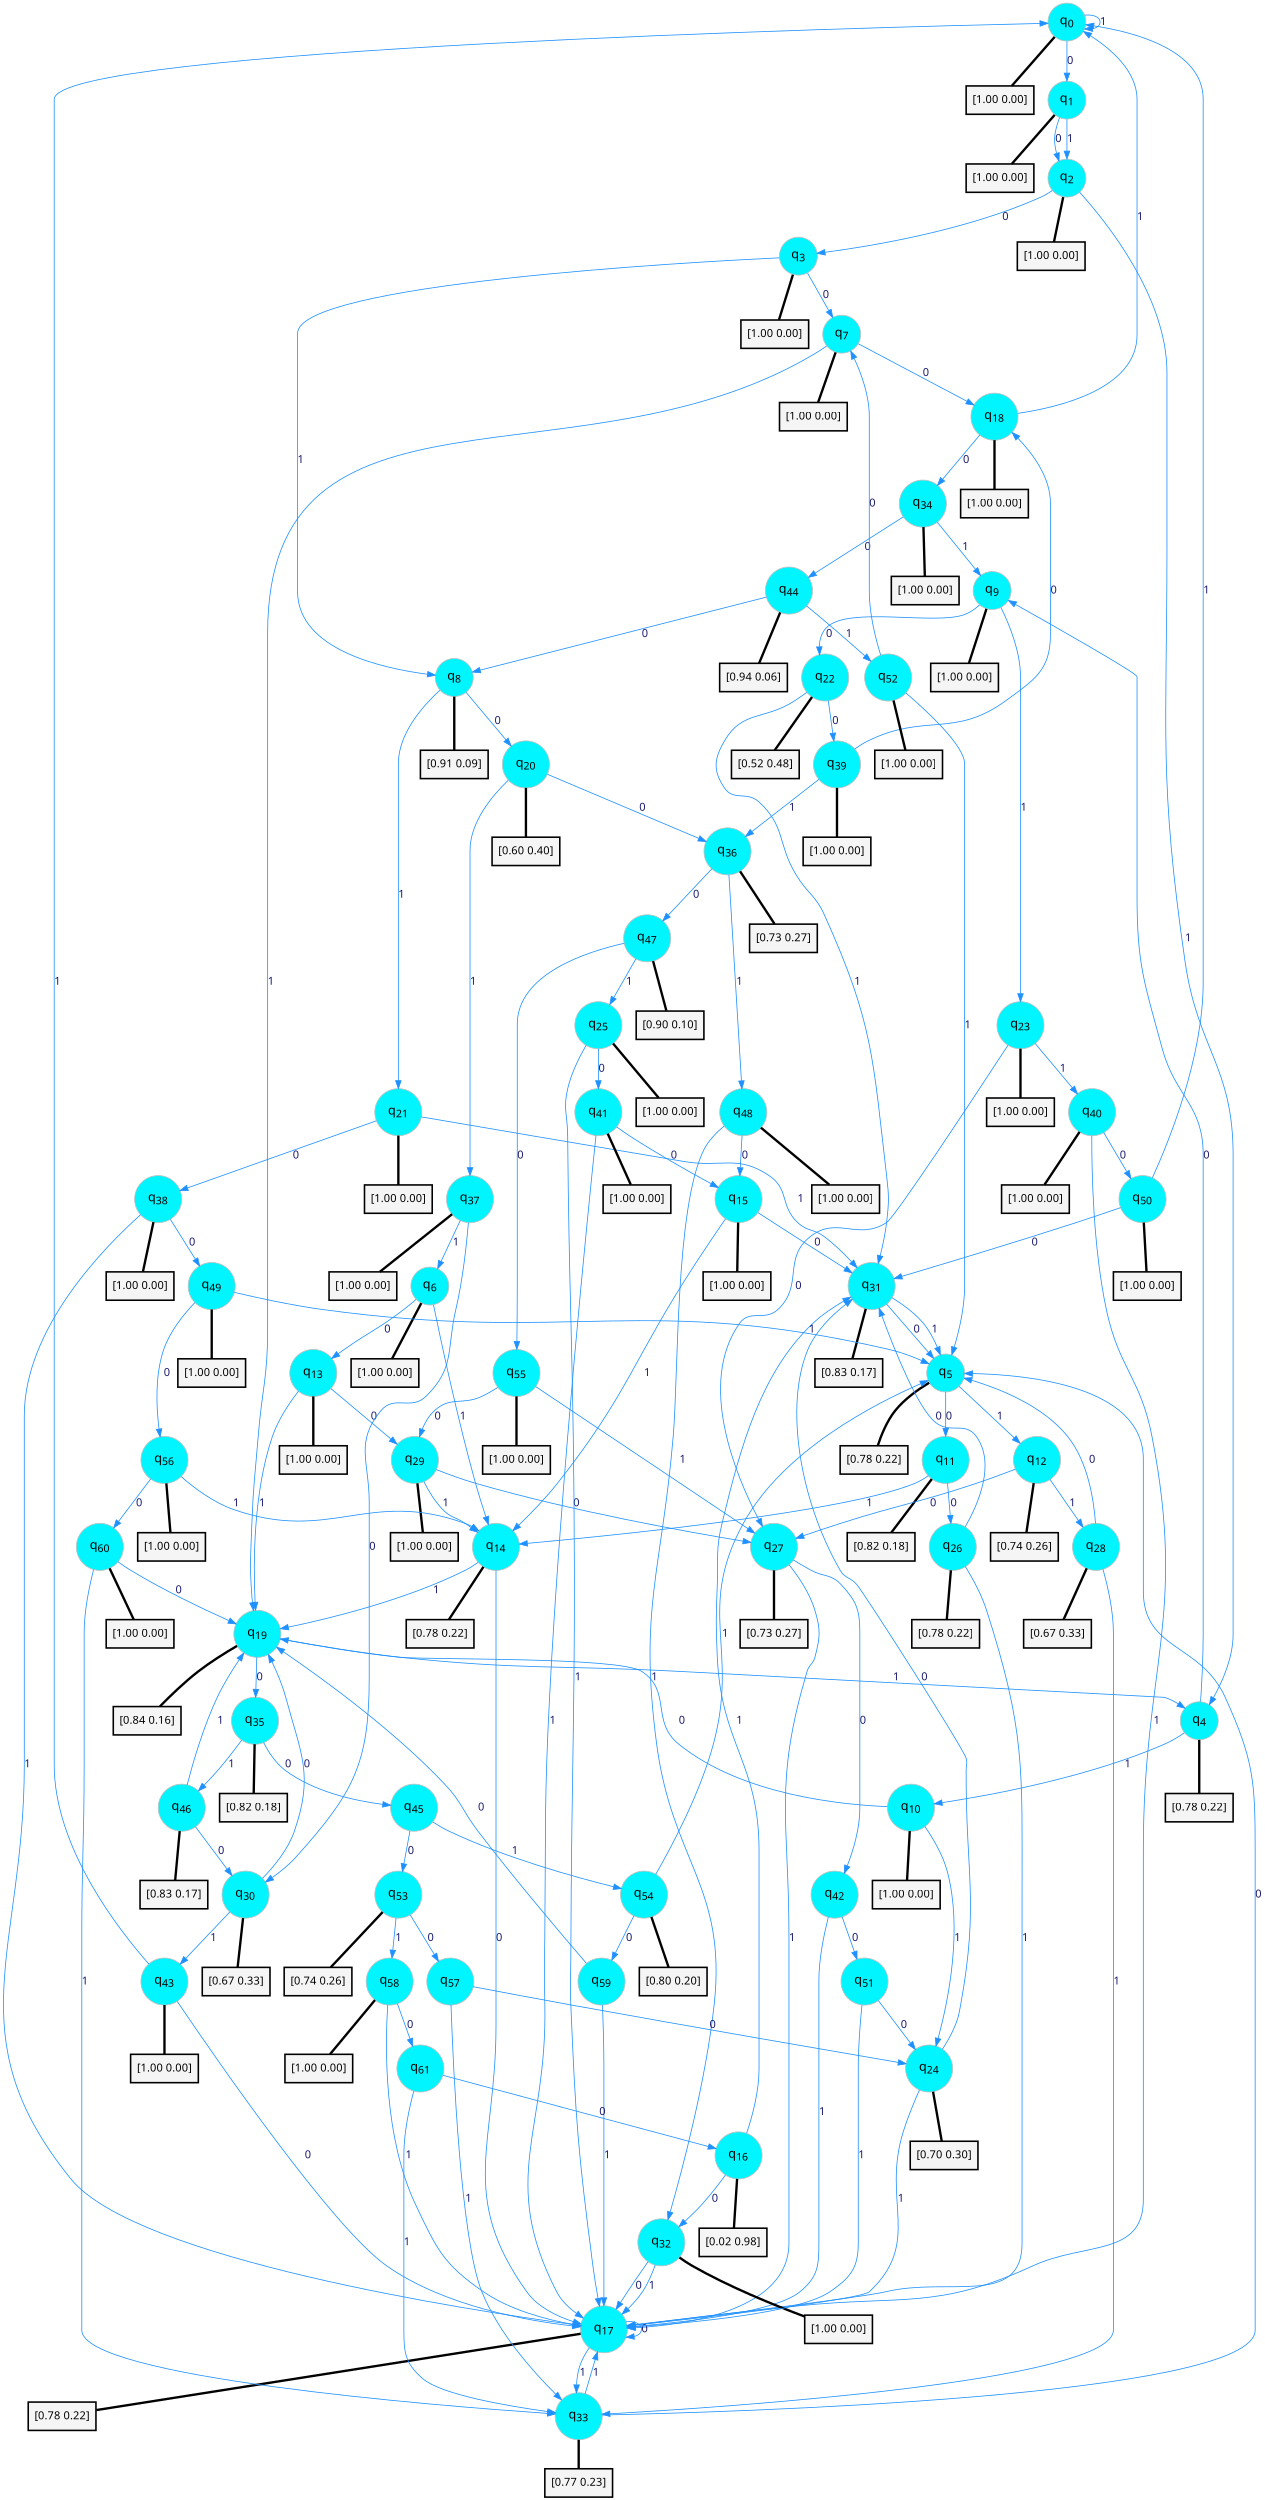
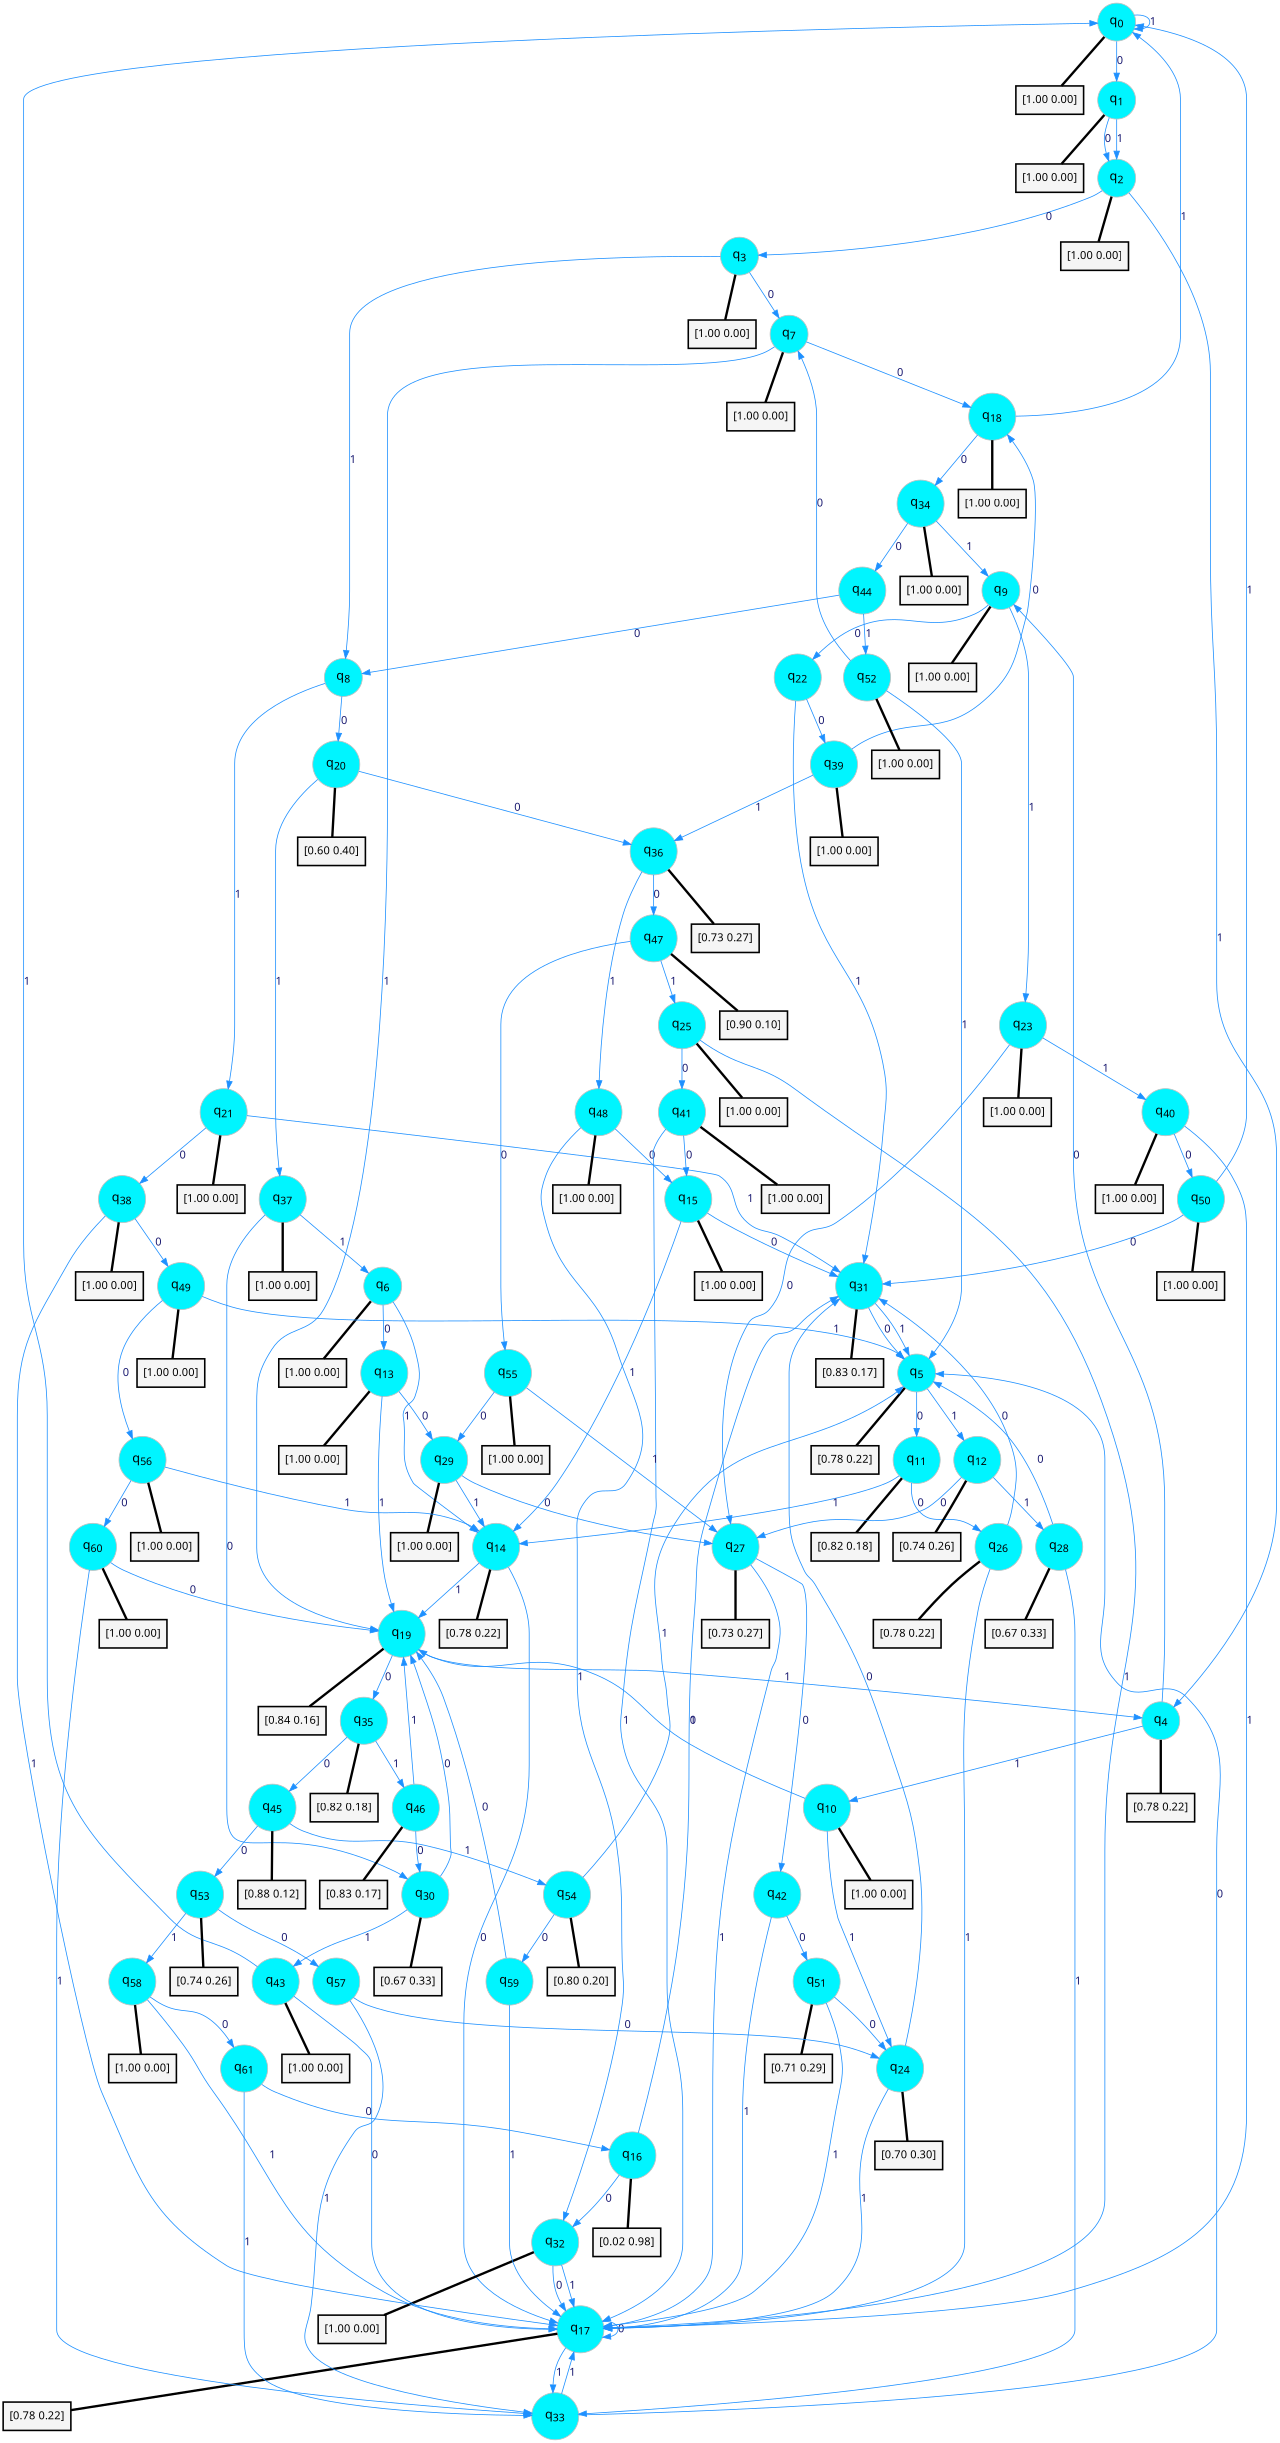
node "[0.94 0.06]": removed
node "[0.91 0.09]": removed
node "[0.52 0.48]": removed
node "[0.88 0.12]": added
node "[0.71 0.29]": added
node "[0.77 0.23]": removed
